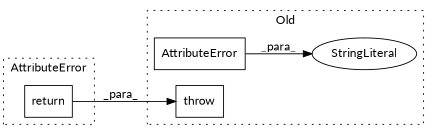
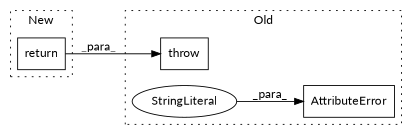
edge "AttributeError" -> "StringLiteral": reversed
cluster "AttributeError": label "AttributeError" -> "New"
